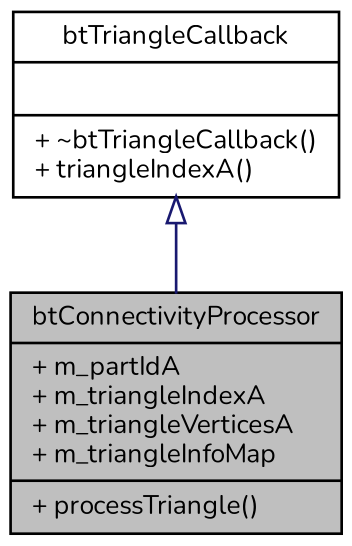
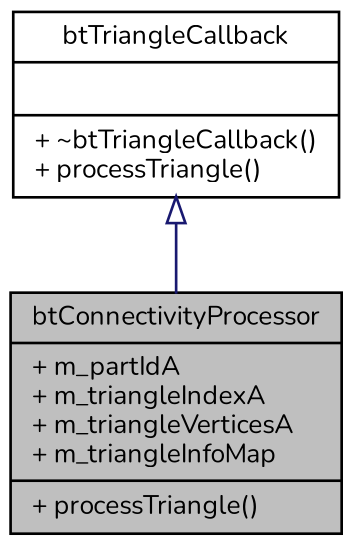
node "btTriangleCallback": text "+ triangleIndexA()" -> "+ processTriangle()"
